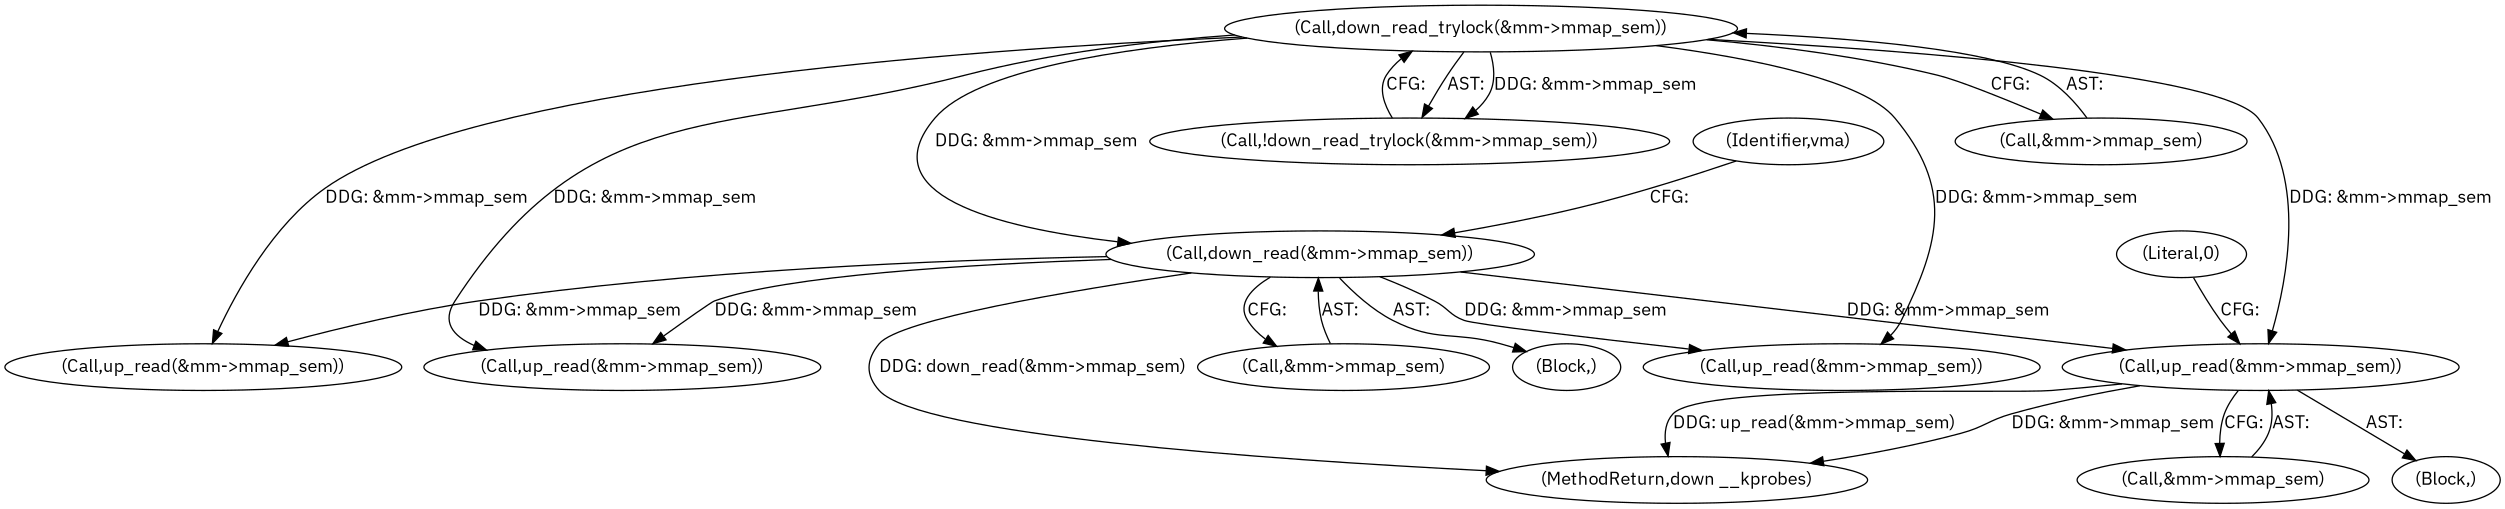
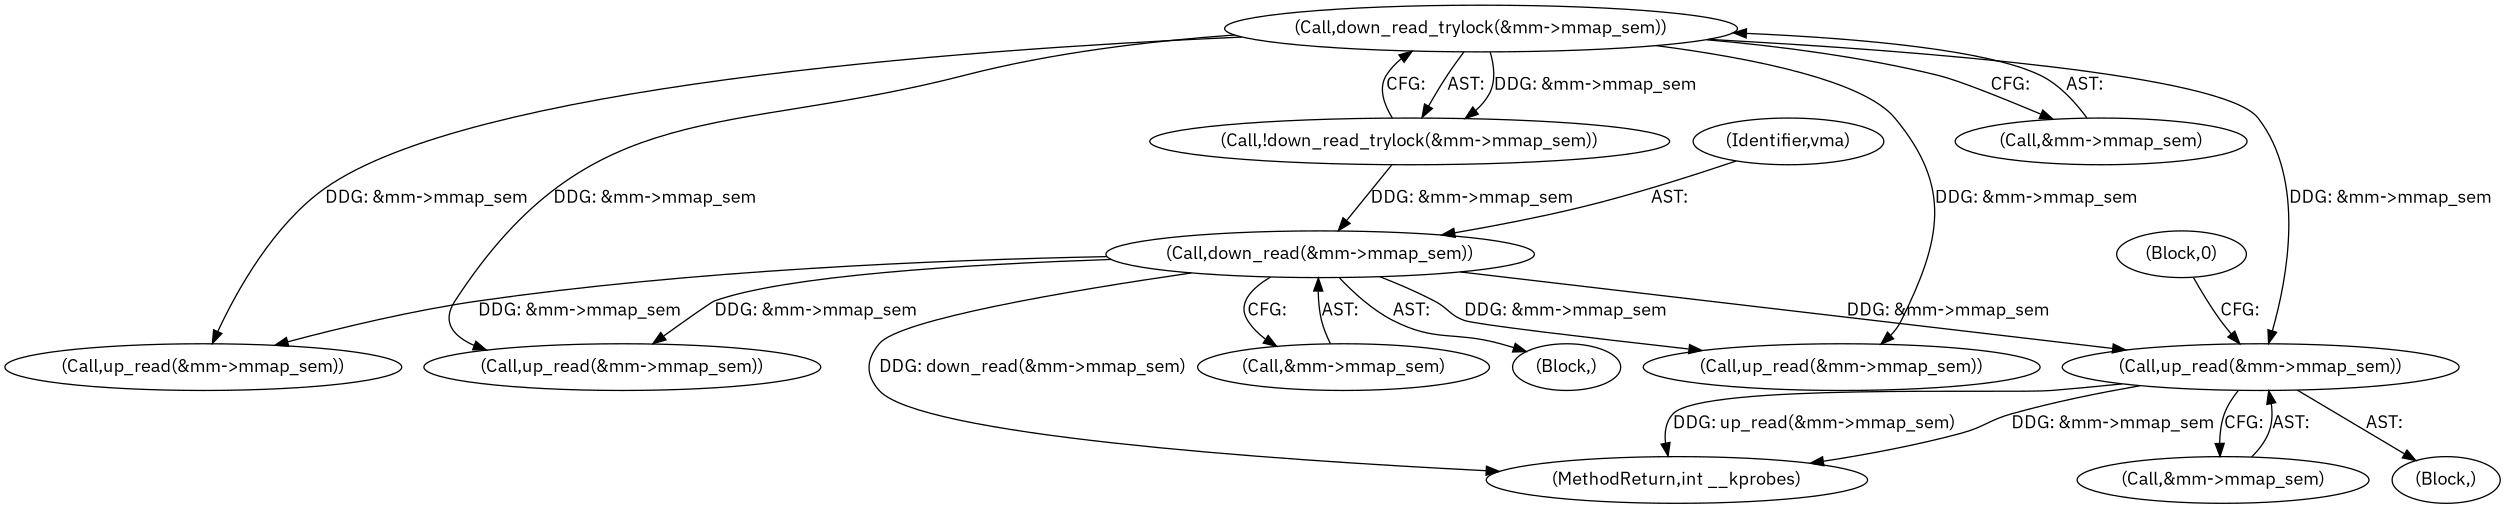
edge "(Call,down_read_trylock(&mm->mmap_sem))" -> "(Call,down_read(&mm->mmap_sem))": now "(Call,!down_read_trylock(&mm->mmap_sem))" -> "(Call,down_read(&mm->mmap_sem))"
edge "(Identifier,vma)" -> "(Call,down_read(&mm->mmap_sem))": label "CFG: " -> "AST: "
node "(Literal,0)": label "(Literal,0)" -> "(Block,0)"
node "(MethodReturn,down __kprobes)": label "(MethodReturn,down __kprobes)" -> "(MethodReturn,int __kprobes)"
